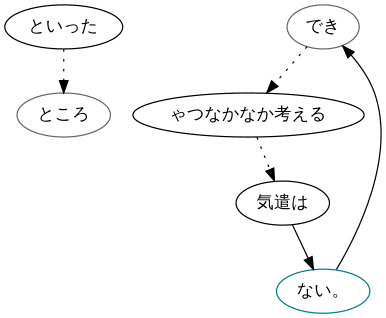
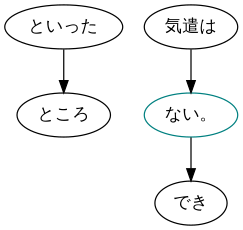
node "でき": color gray40 -> black
edge "といった" -> "ところ": style dotted -> solid
node "ところ": color gray40 -> black
node "ゃつなかなか考える": removed
